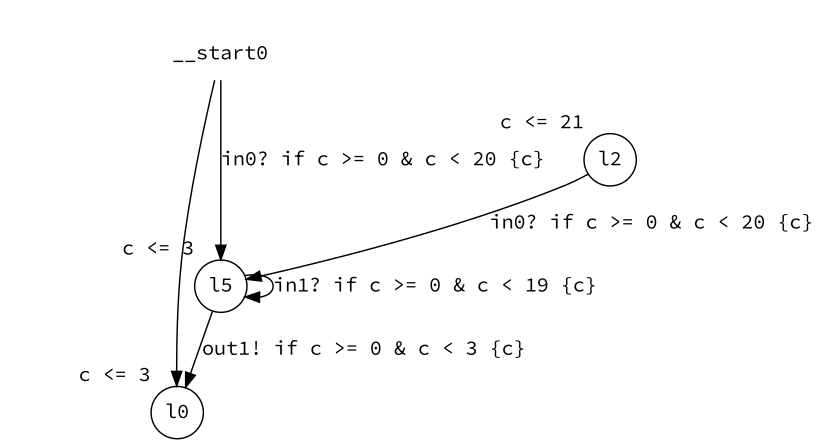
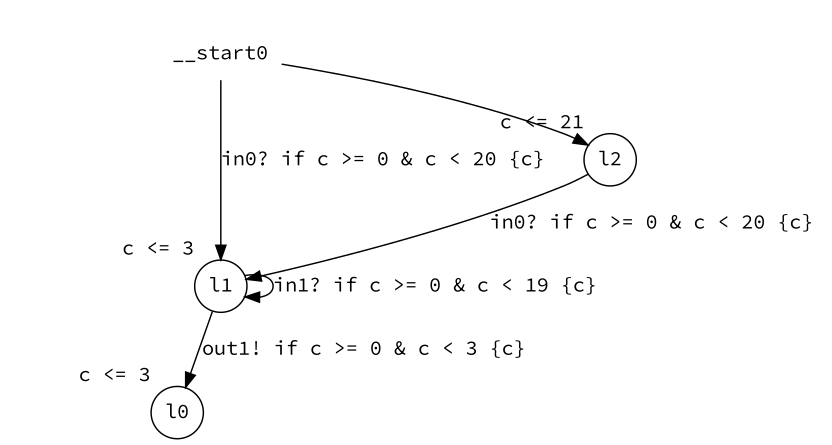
edge "__start0" -> "l0 c <= 3": now "__start0" -> "l2 c <= 21"
node "l5 c <= 3": label "l5 c <= 3" -> "l1 c <= 3"
